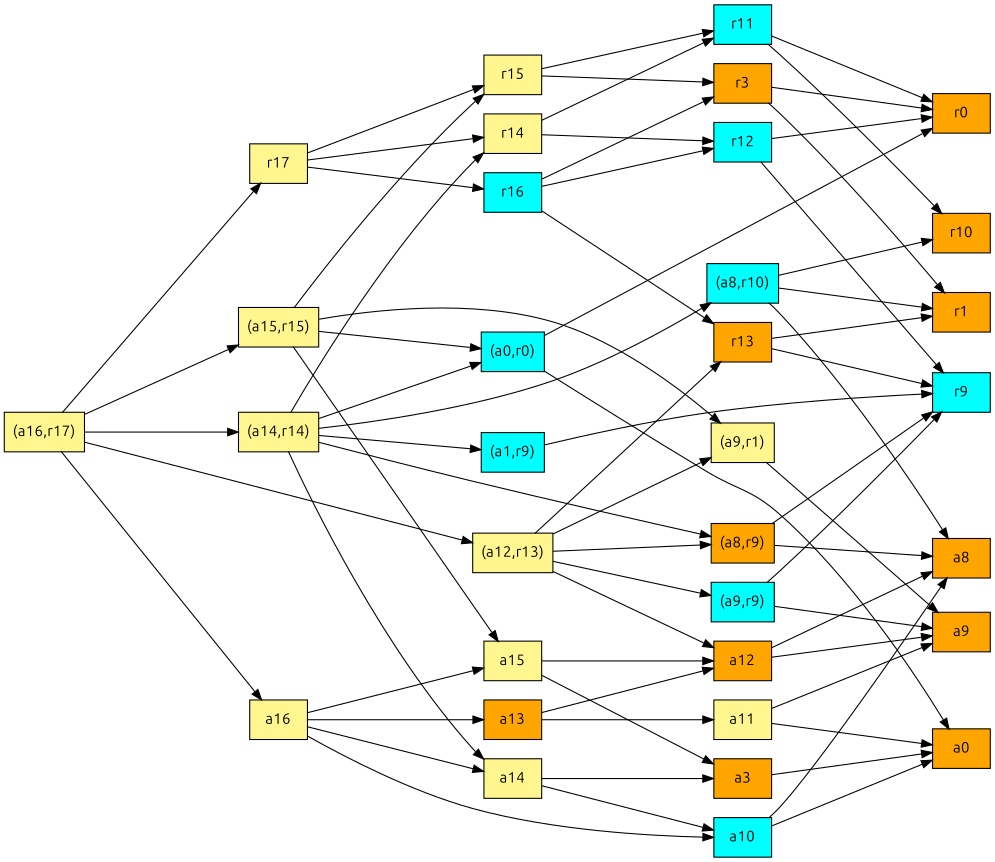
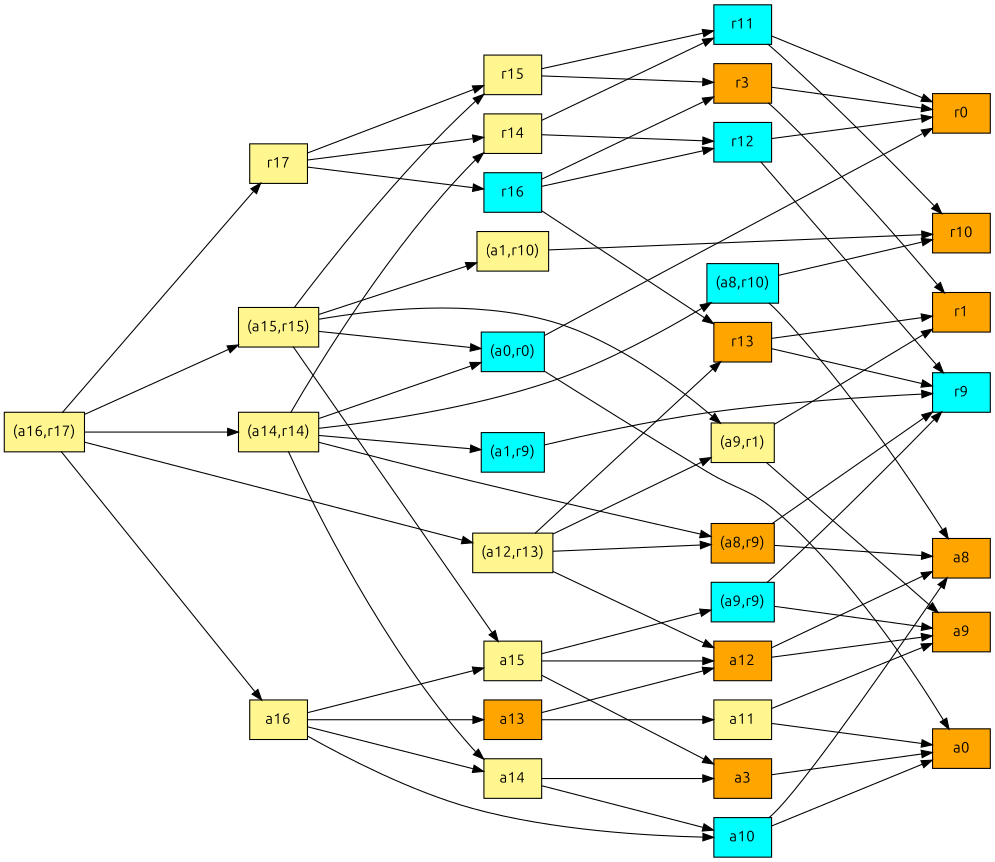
node "(a1,r10)": added
edge "(a8,r10)" -> "r1": now "(a9,r1)" -> "r1"
edge "(a12,r13)" -> "(a9,r9)": now "a15" -> "(a9,r9)"
